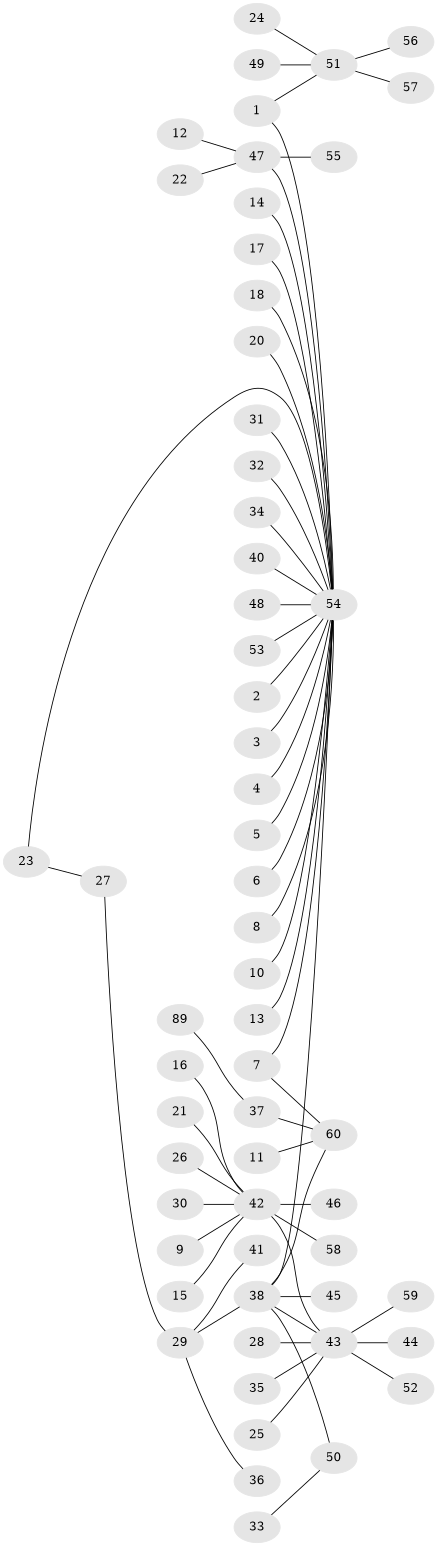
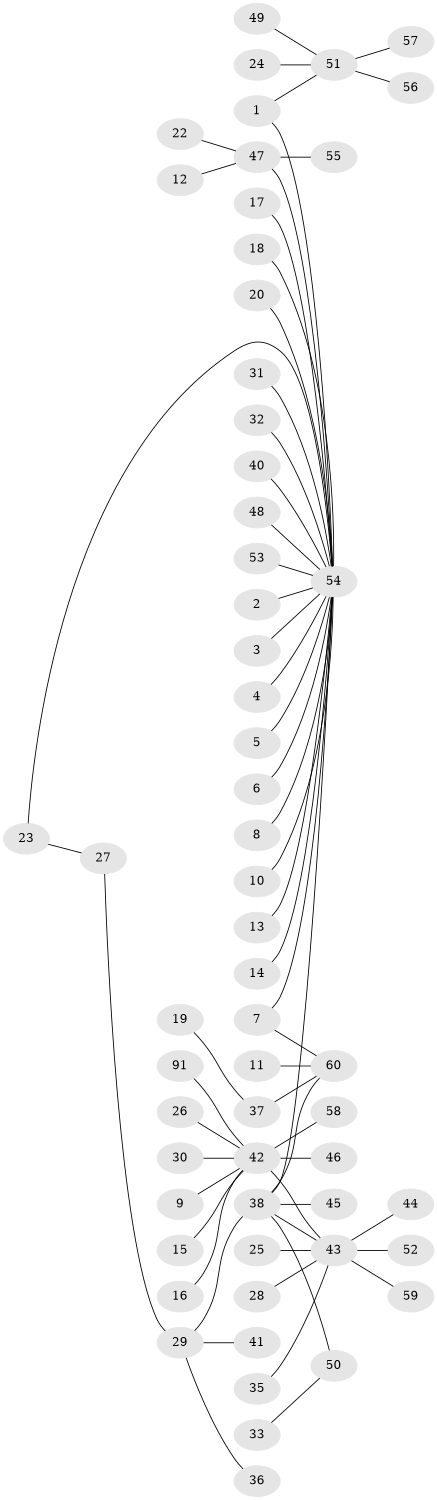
node "34": removed
node "89": label "89" -> "19"
node "21": label "21" -> "91"
